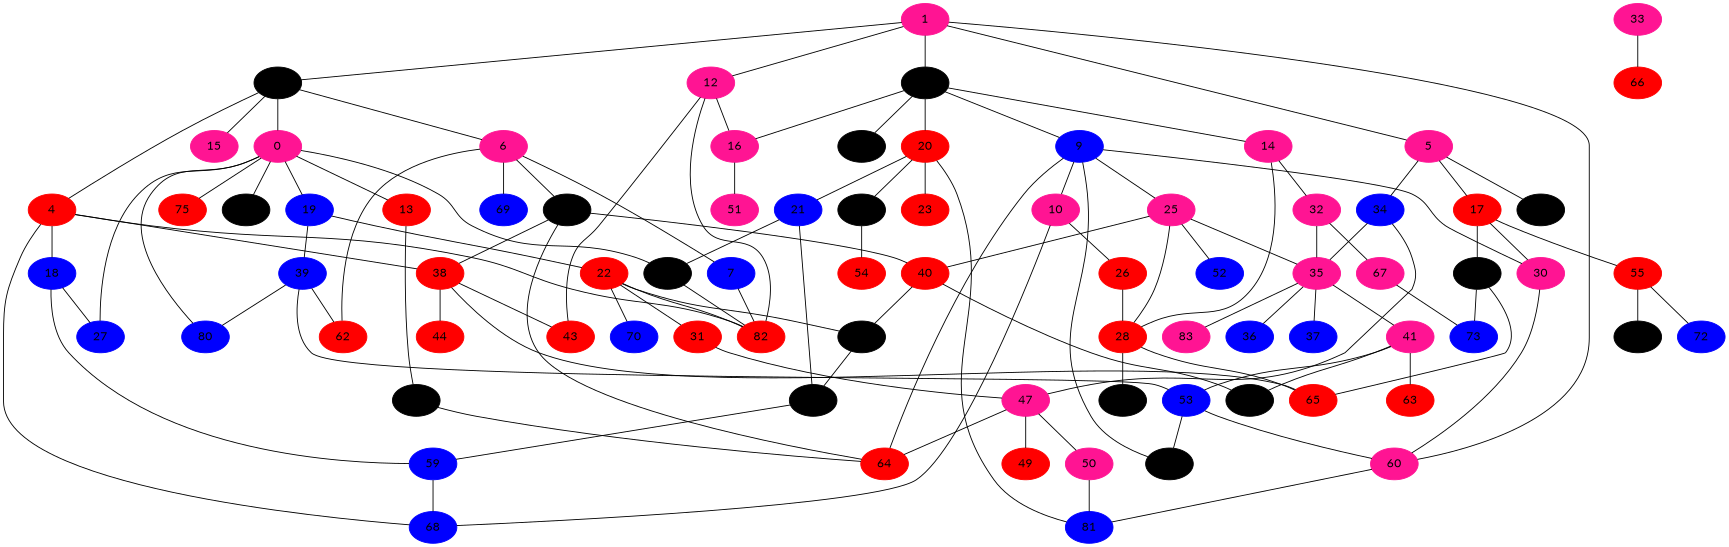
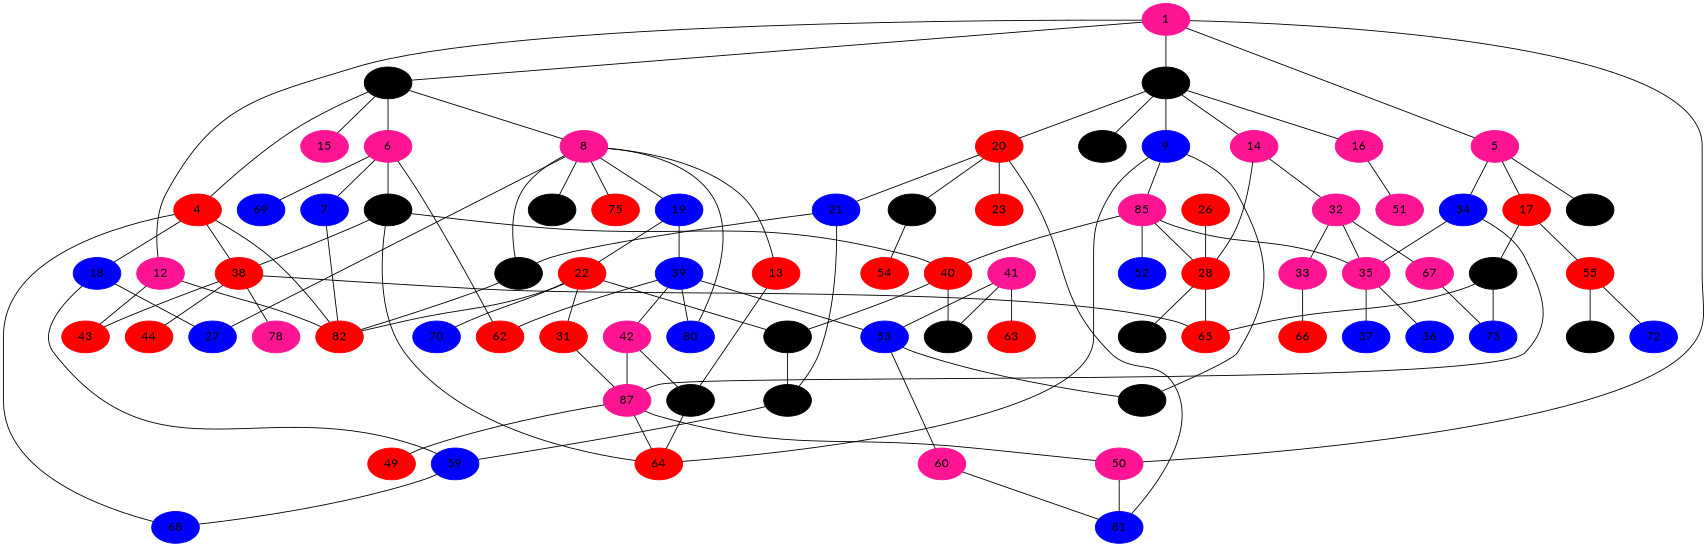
edge "1" -- "60": now "1" -- "50"
edge "12" -- "16": removed
node "0": label "0" -> "8"
node "10": removed
node "25": label "25" -> "85"
edge "32" -- "33": added
node "30": removed
edge "35" -- "41": removed
node "78": added
node "42": added
node "83": removed
node "47": label "47" -> "87"
